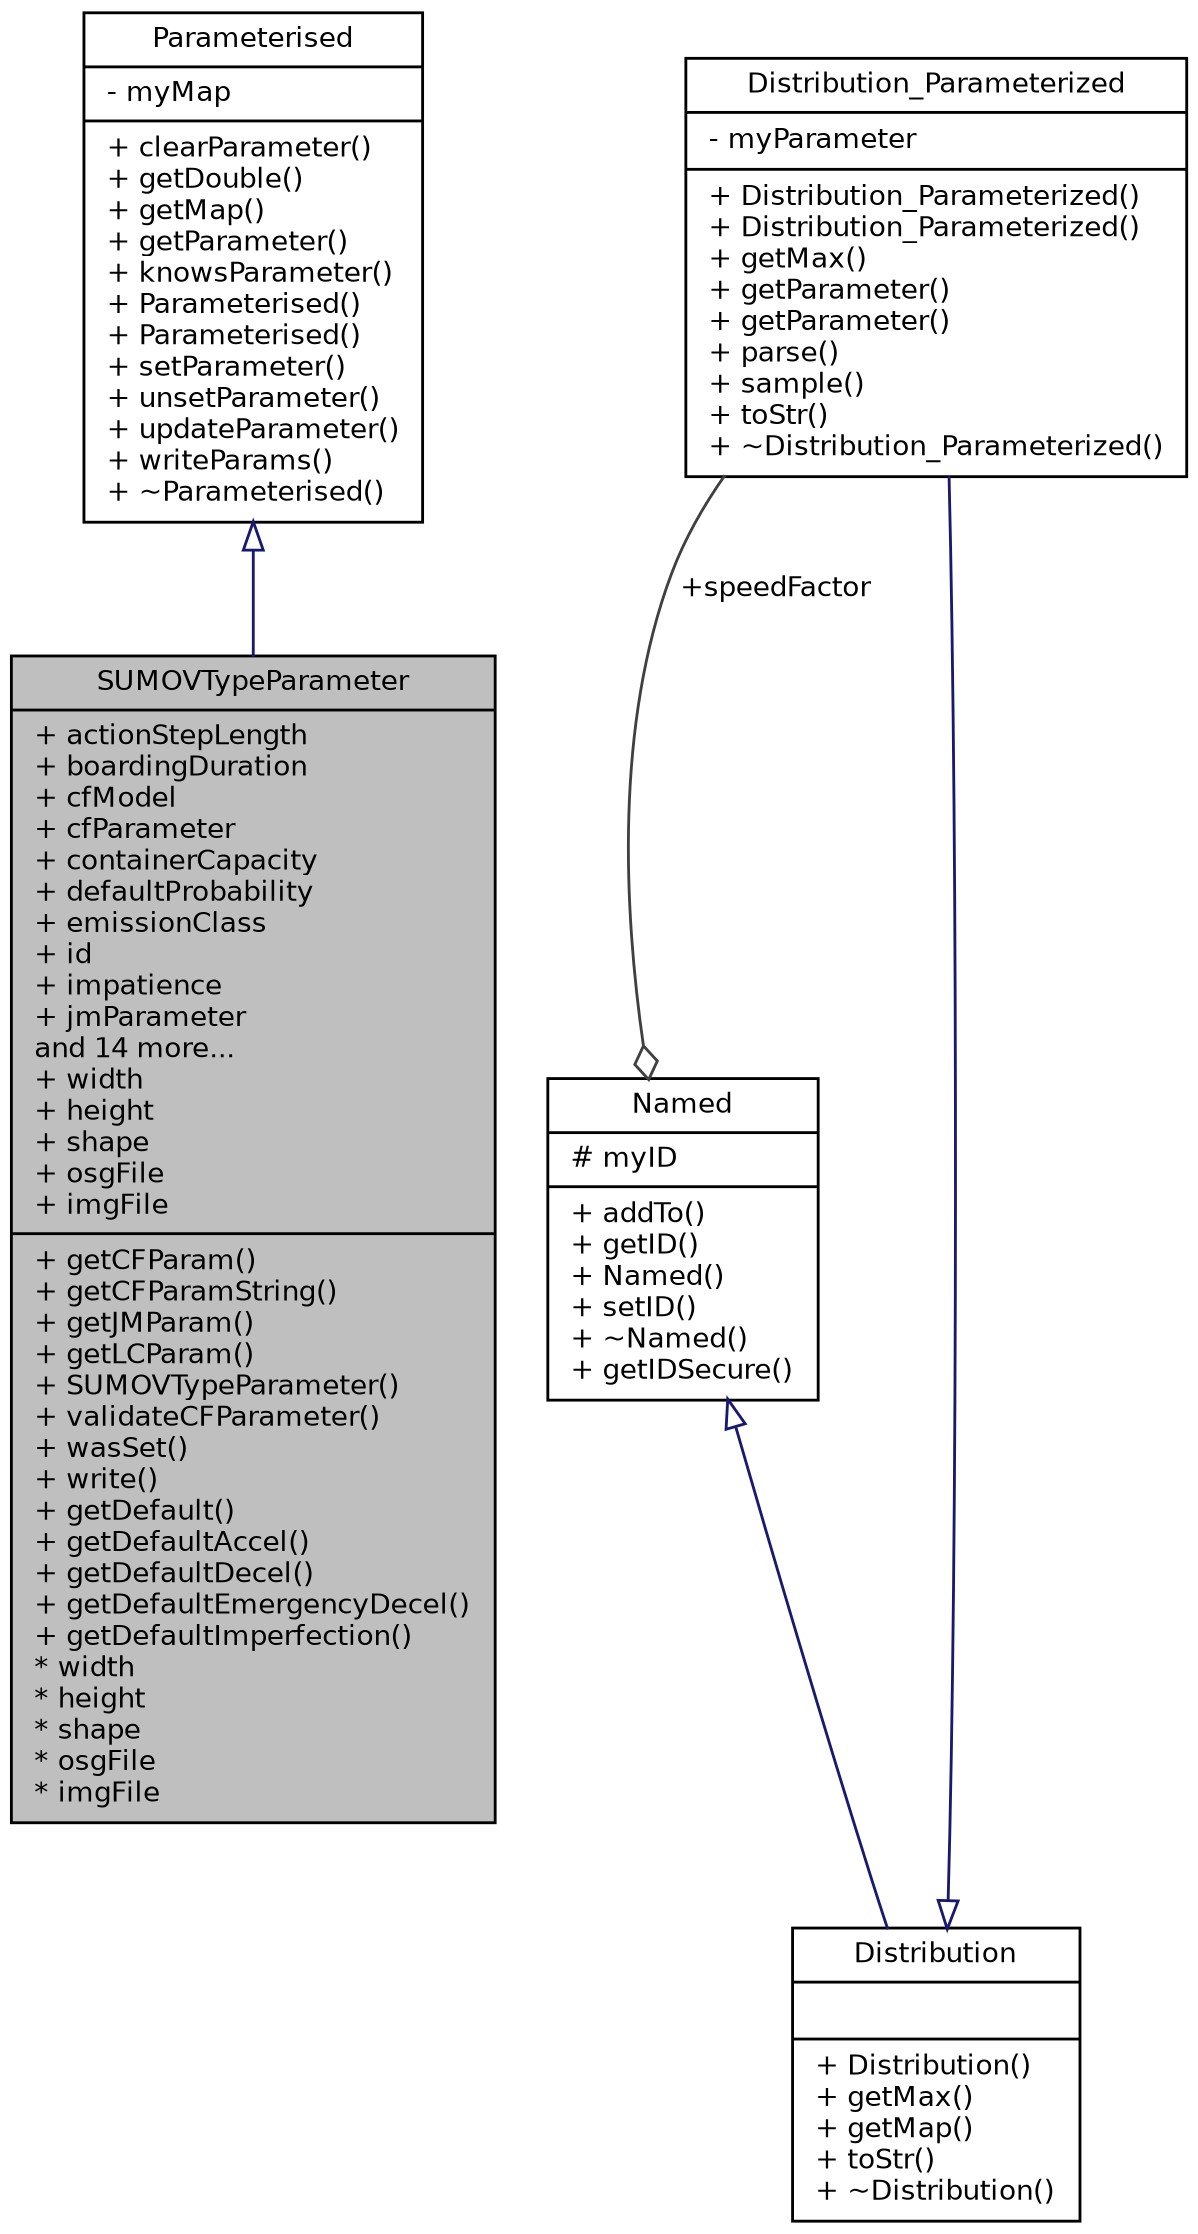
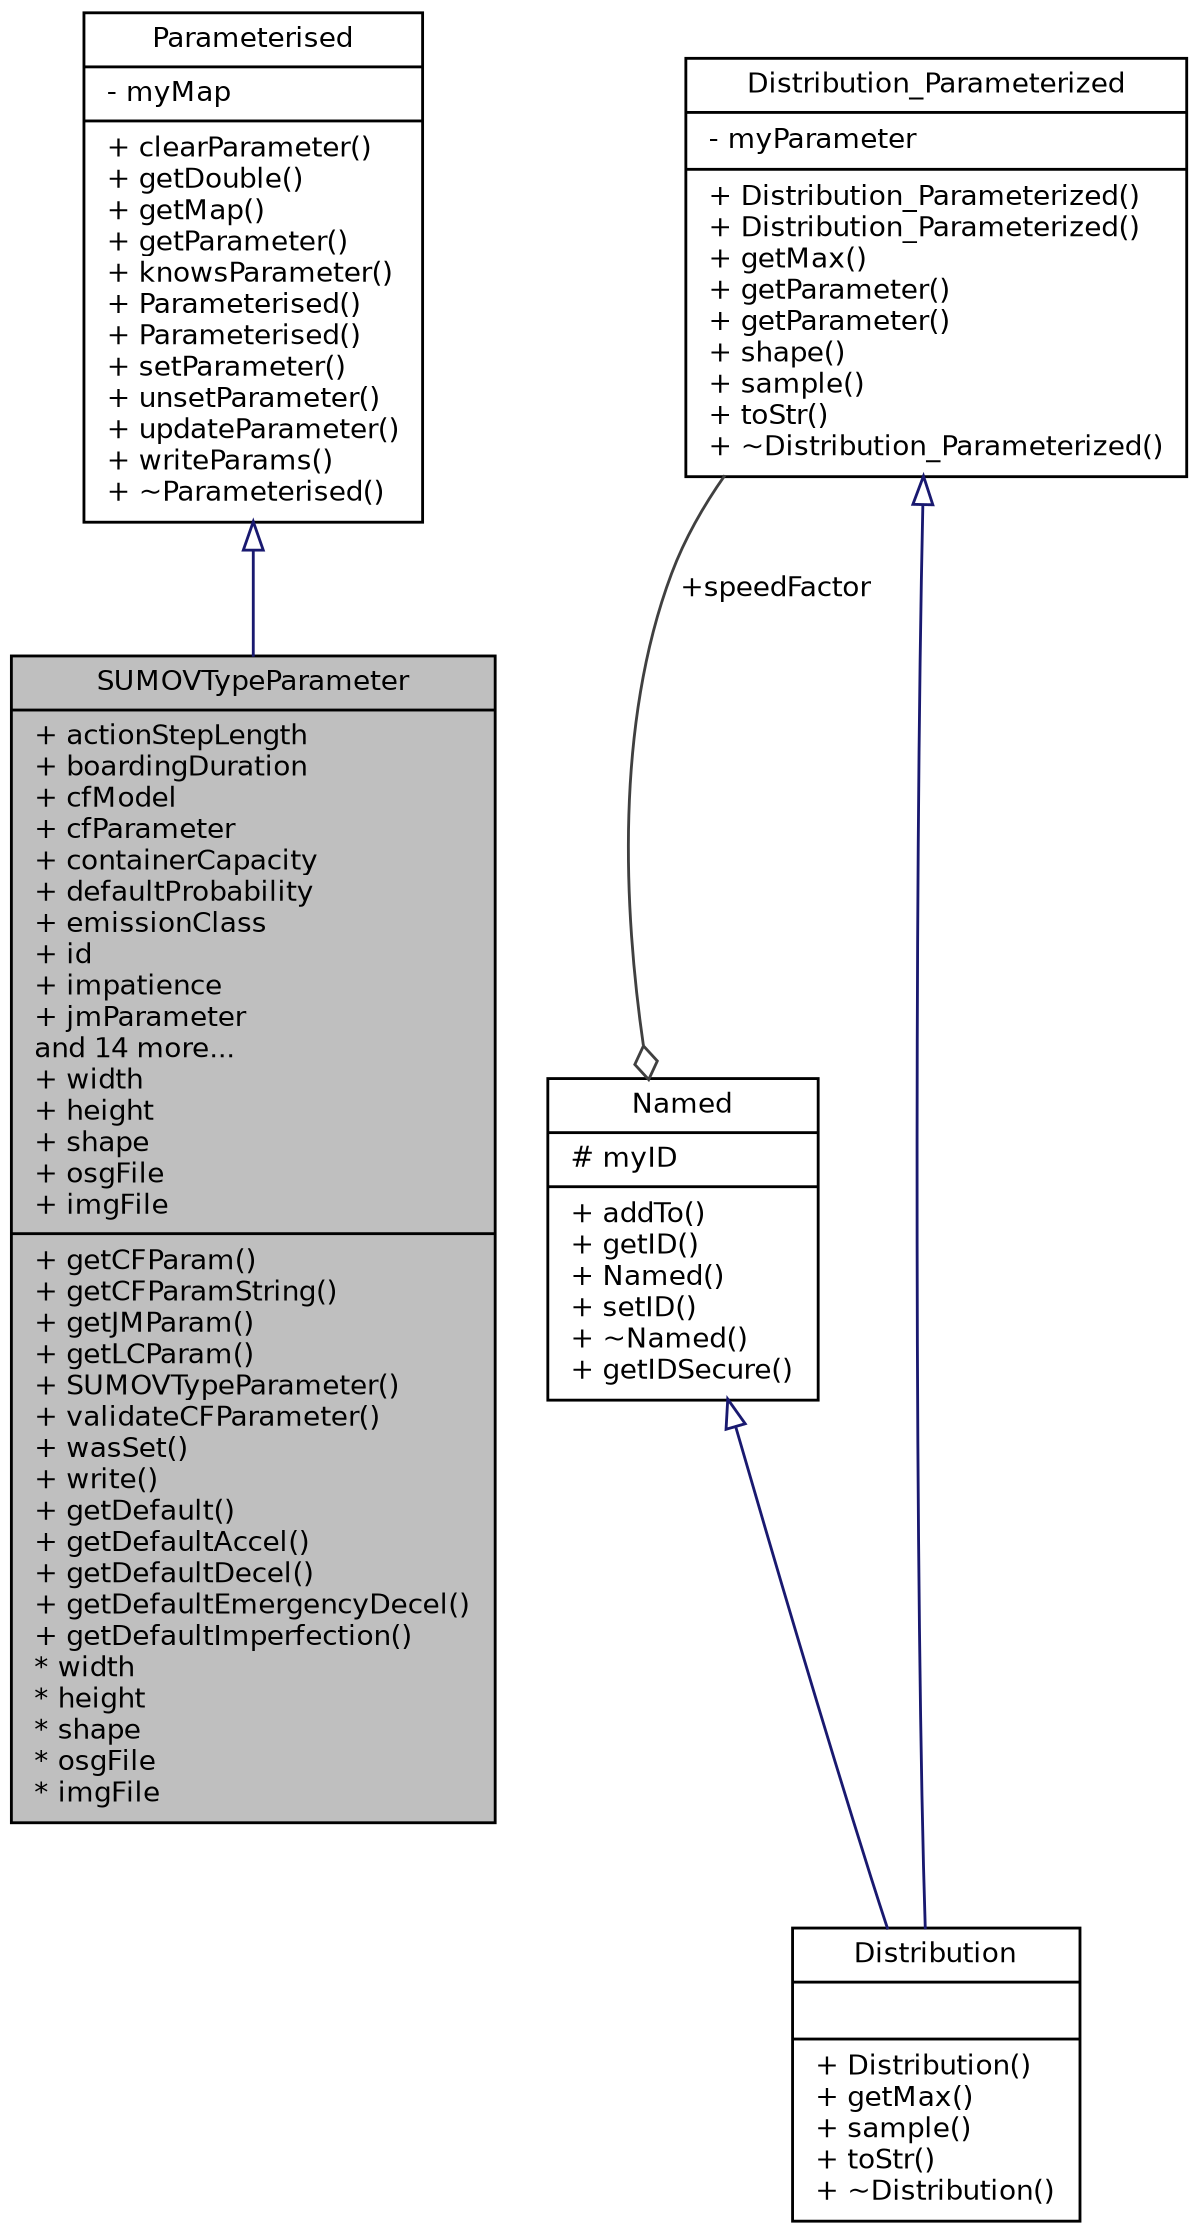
node "Distribution_Parameterized": text "+ parse()" -> "+ shape()"
edge "Distribution_Parameterized" -> "Distribution": reversed
node "Distribution": text "+ getMap()" -> "+ sample()"
